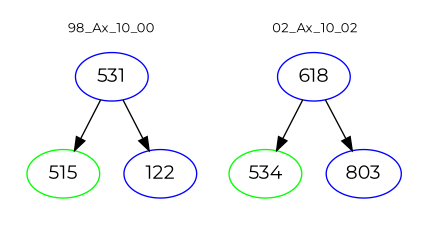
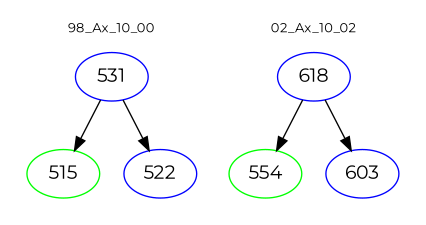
node "122": label "122" -> "522"
node "534": label "534" -> "554"
node "803": label "803" -> "603"
